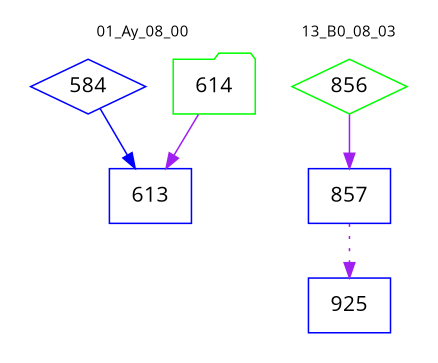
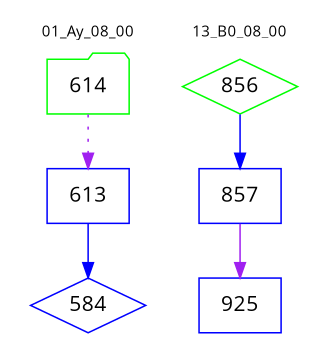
cluster "13_B0_08_03": label "13_B0_08_03" -> "13_B0_08_00"
edge "584" -> "613": reversed
edge "856" -> "857": color purple -> blue
edge "614" -> "613": style solid -> dotted
edge "857" -> "925": style dotted -> solid
